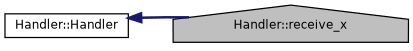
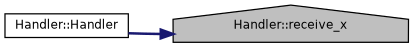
edge "Handler::receive_x" -> "Handler::Handler": reversed
